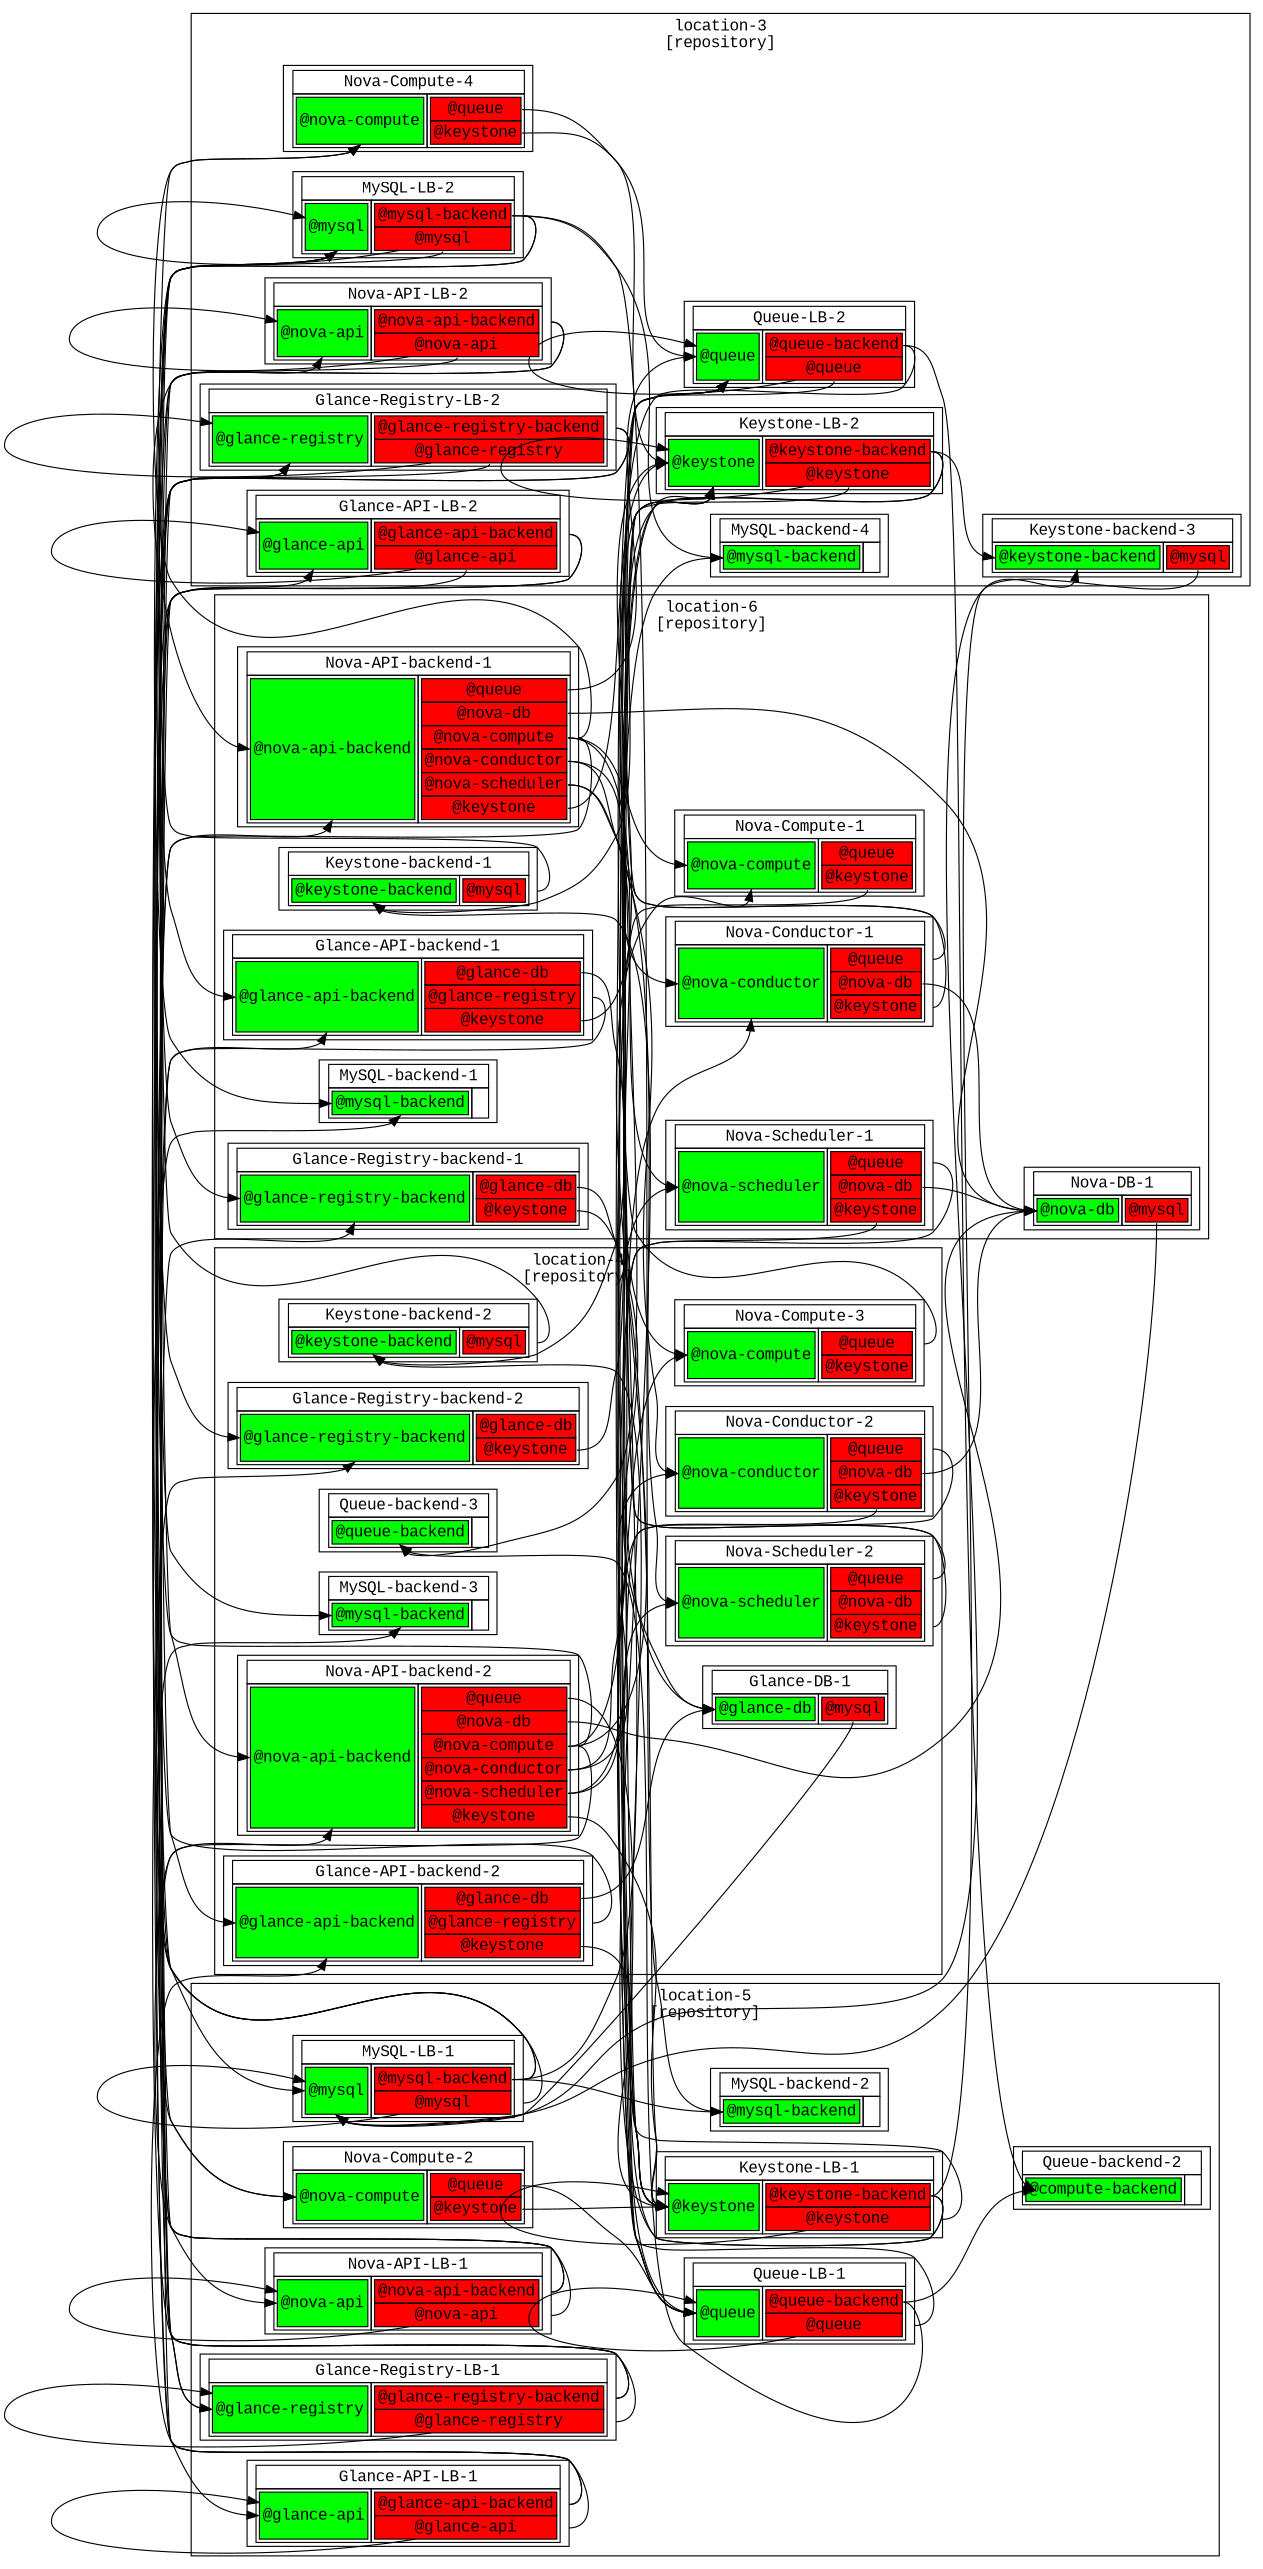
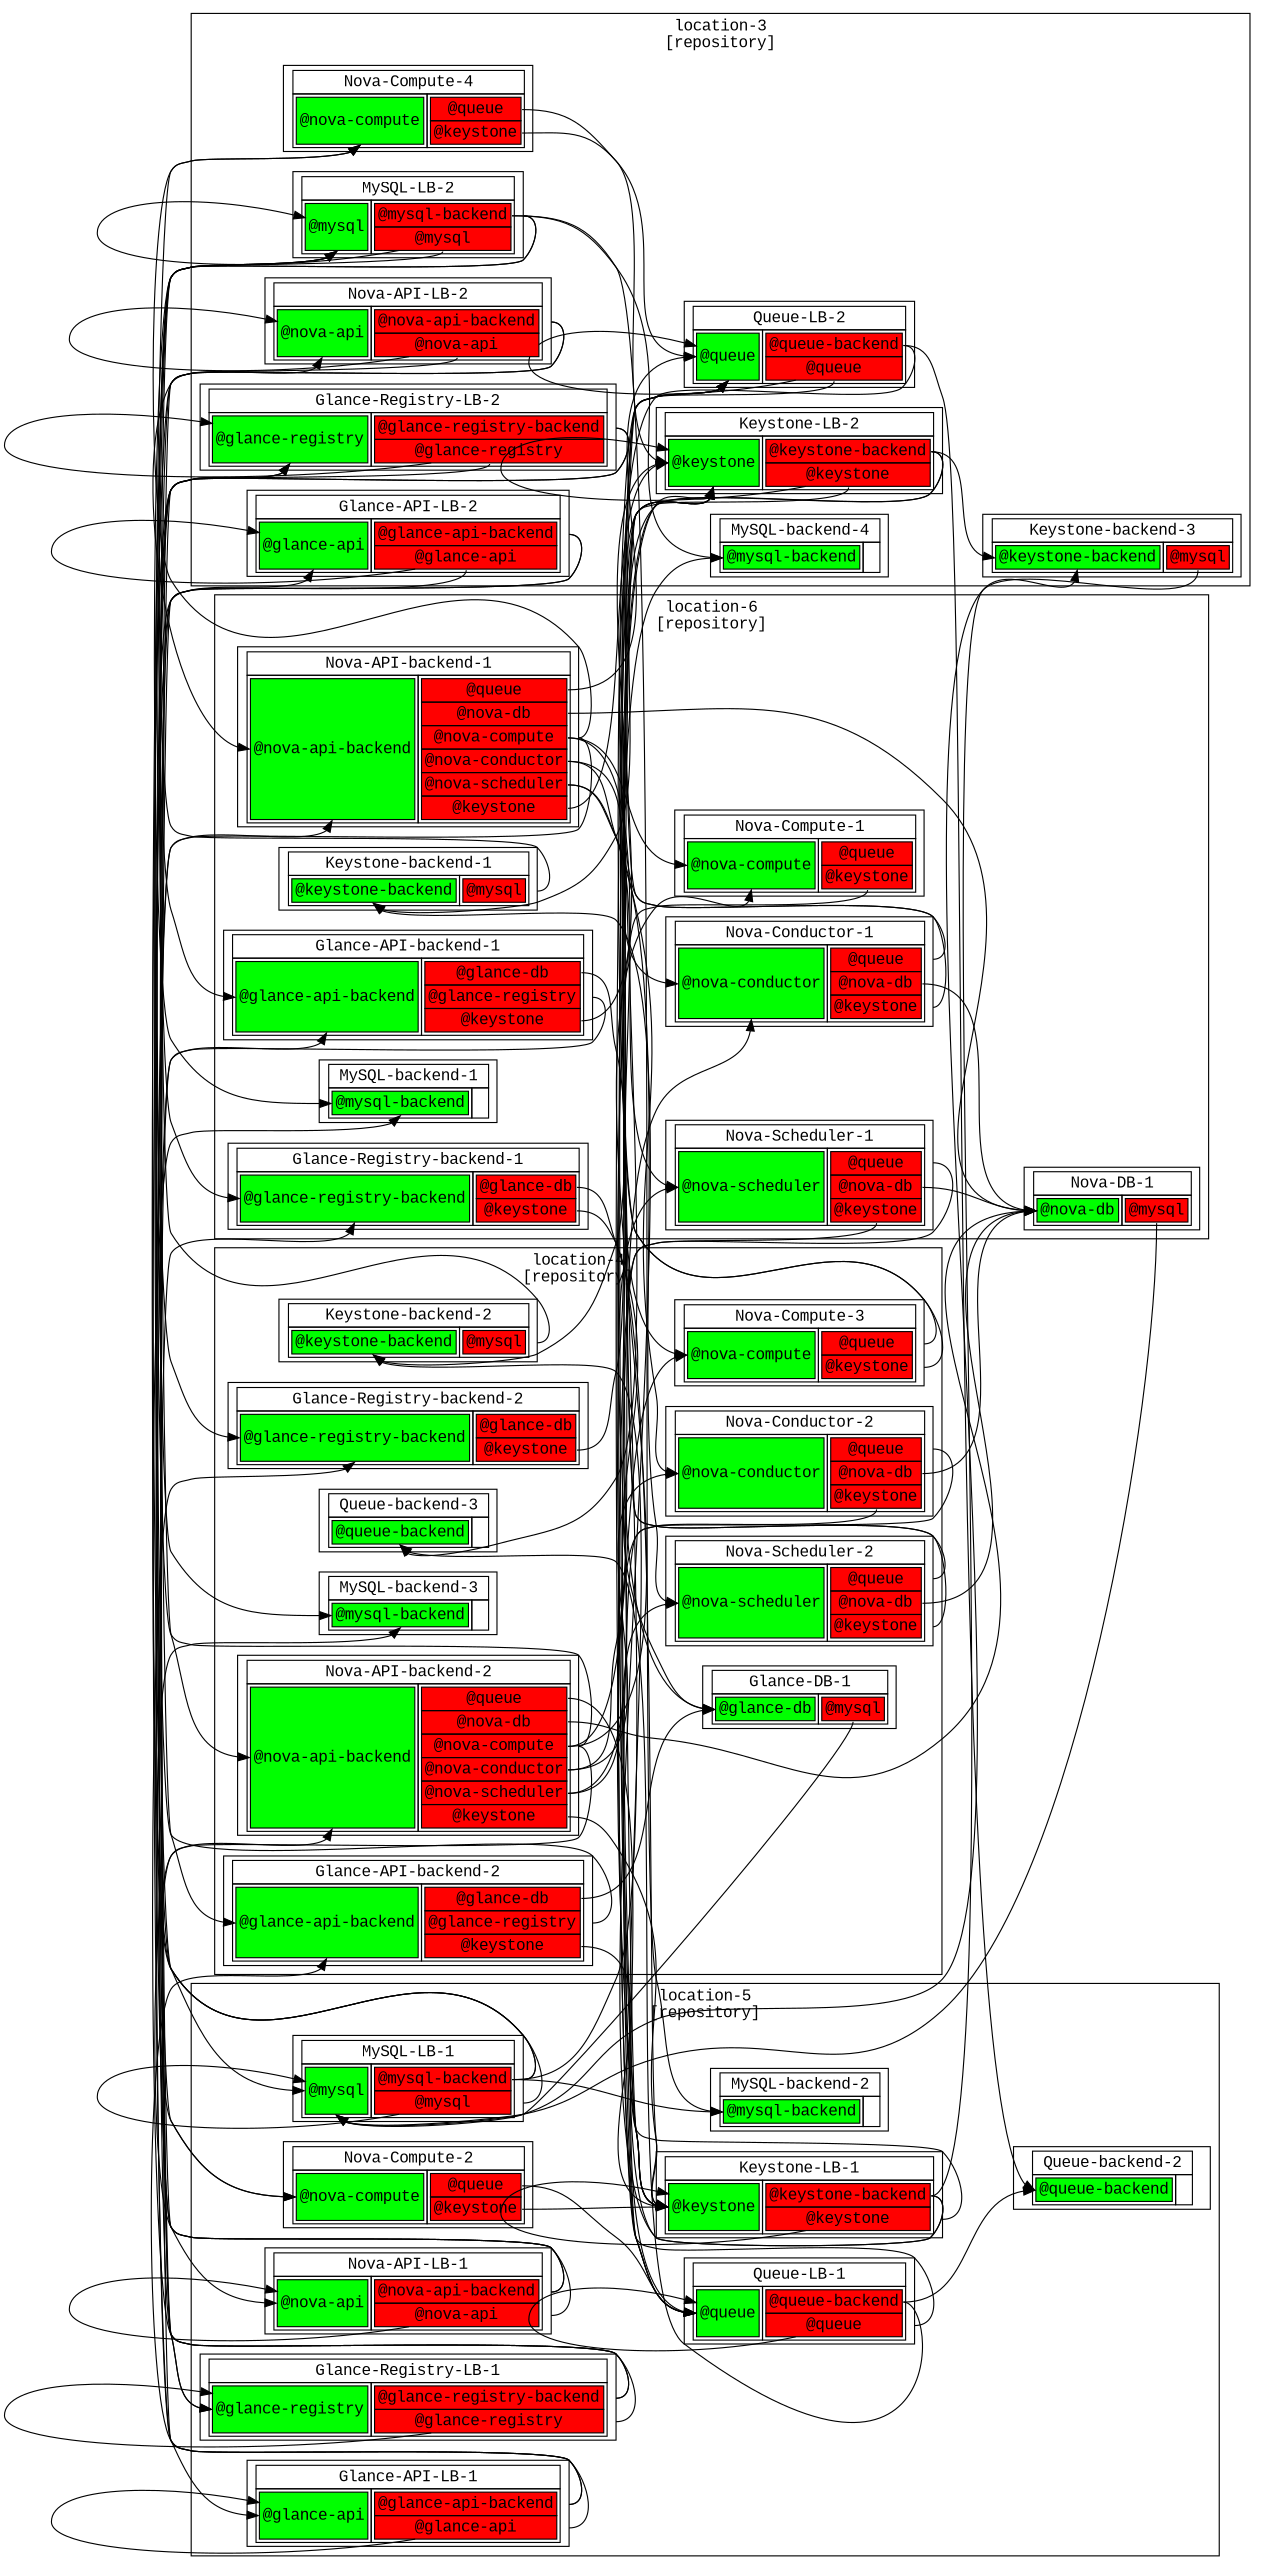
edge "Nova-Compute-3" -> "Keystone-LB-2": added
edge "Nova-Scheduler-2" -> "Nova-DB-1": added
node "Queue-backend-2": text "@compute-backend" -> "@queue-backend"
